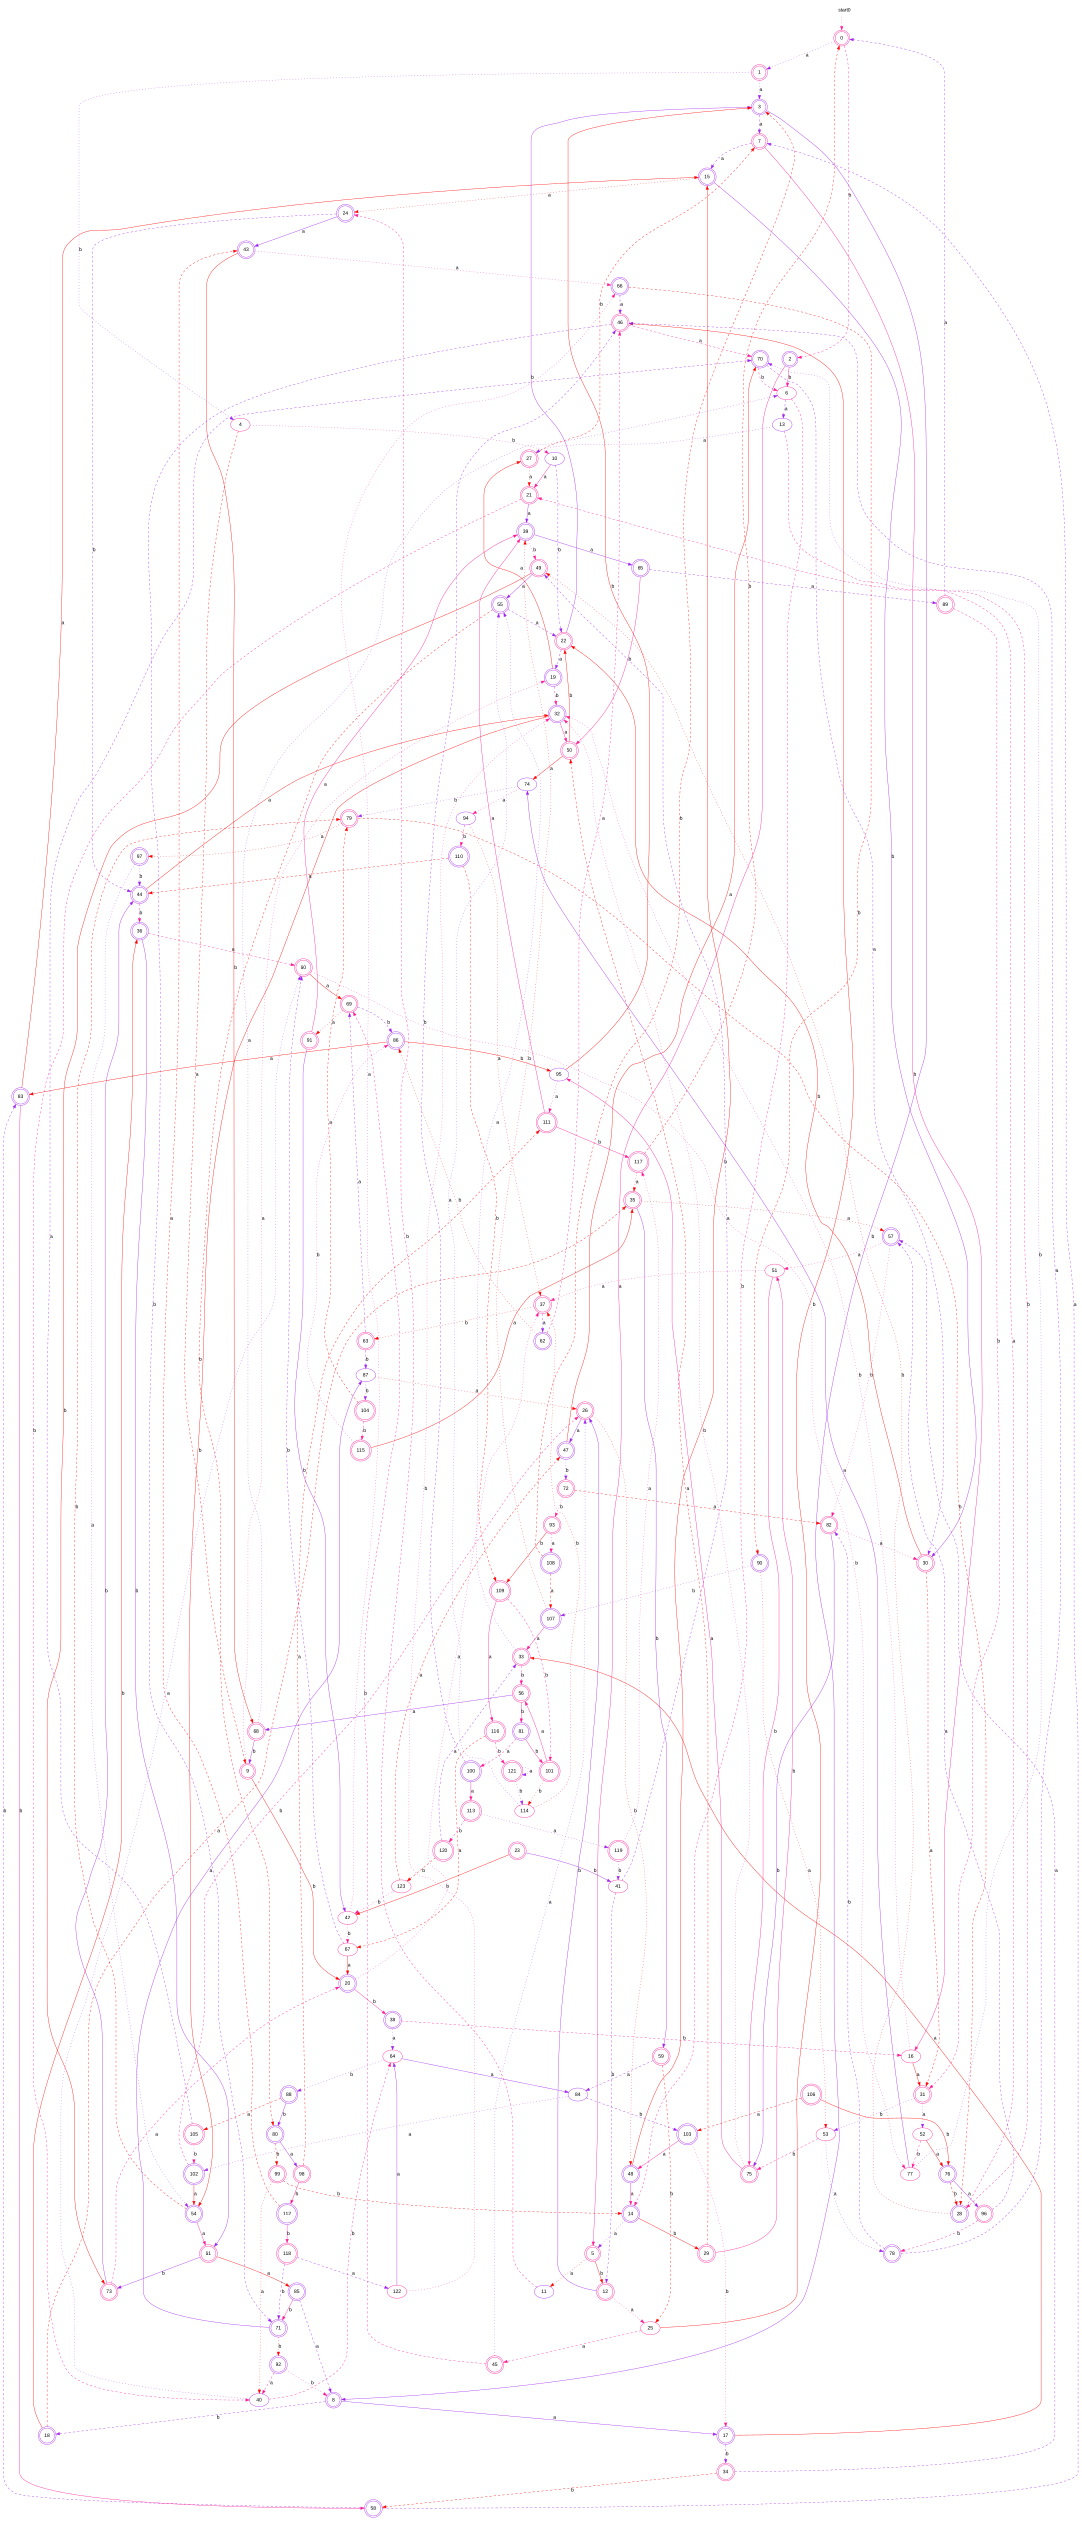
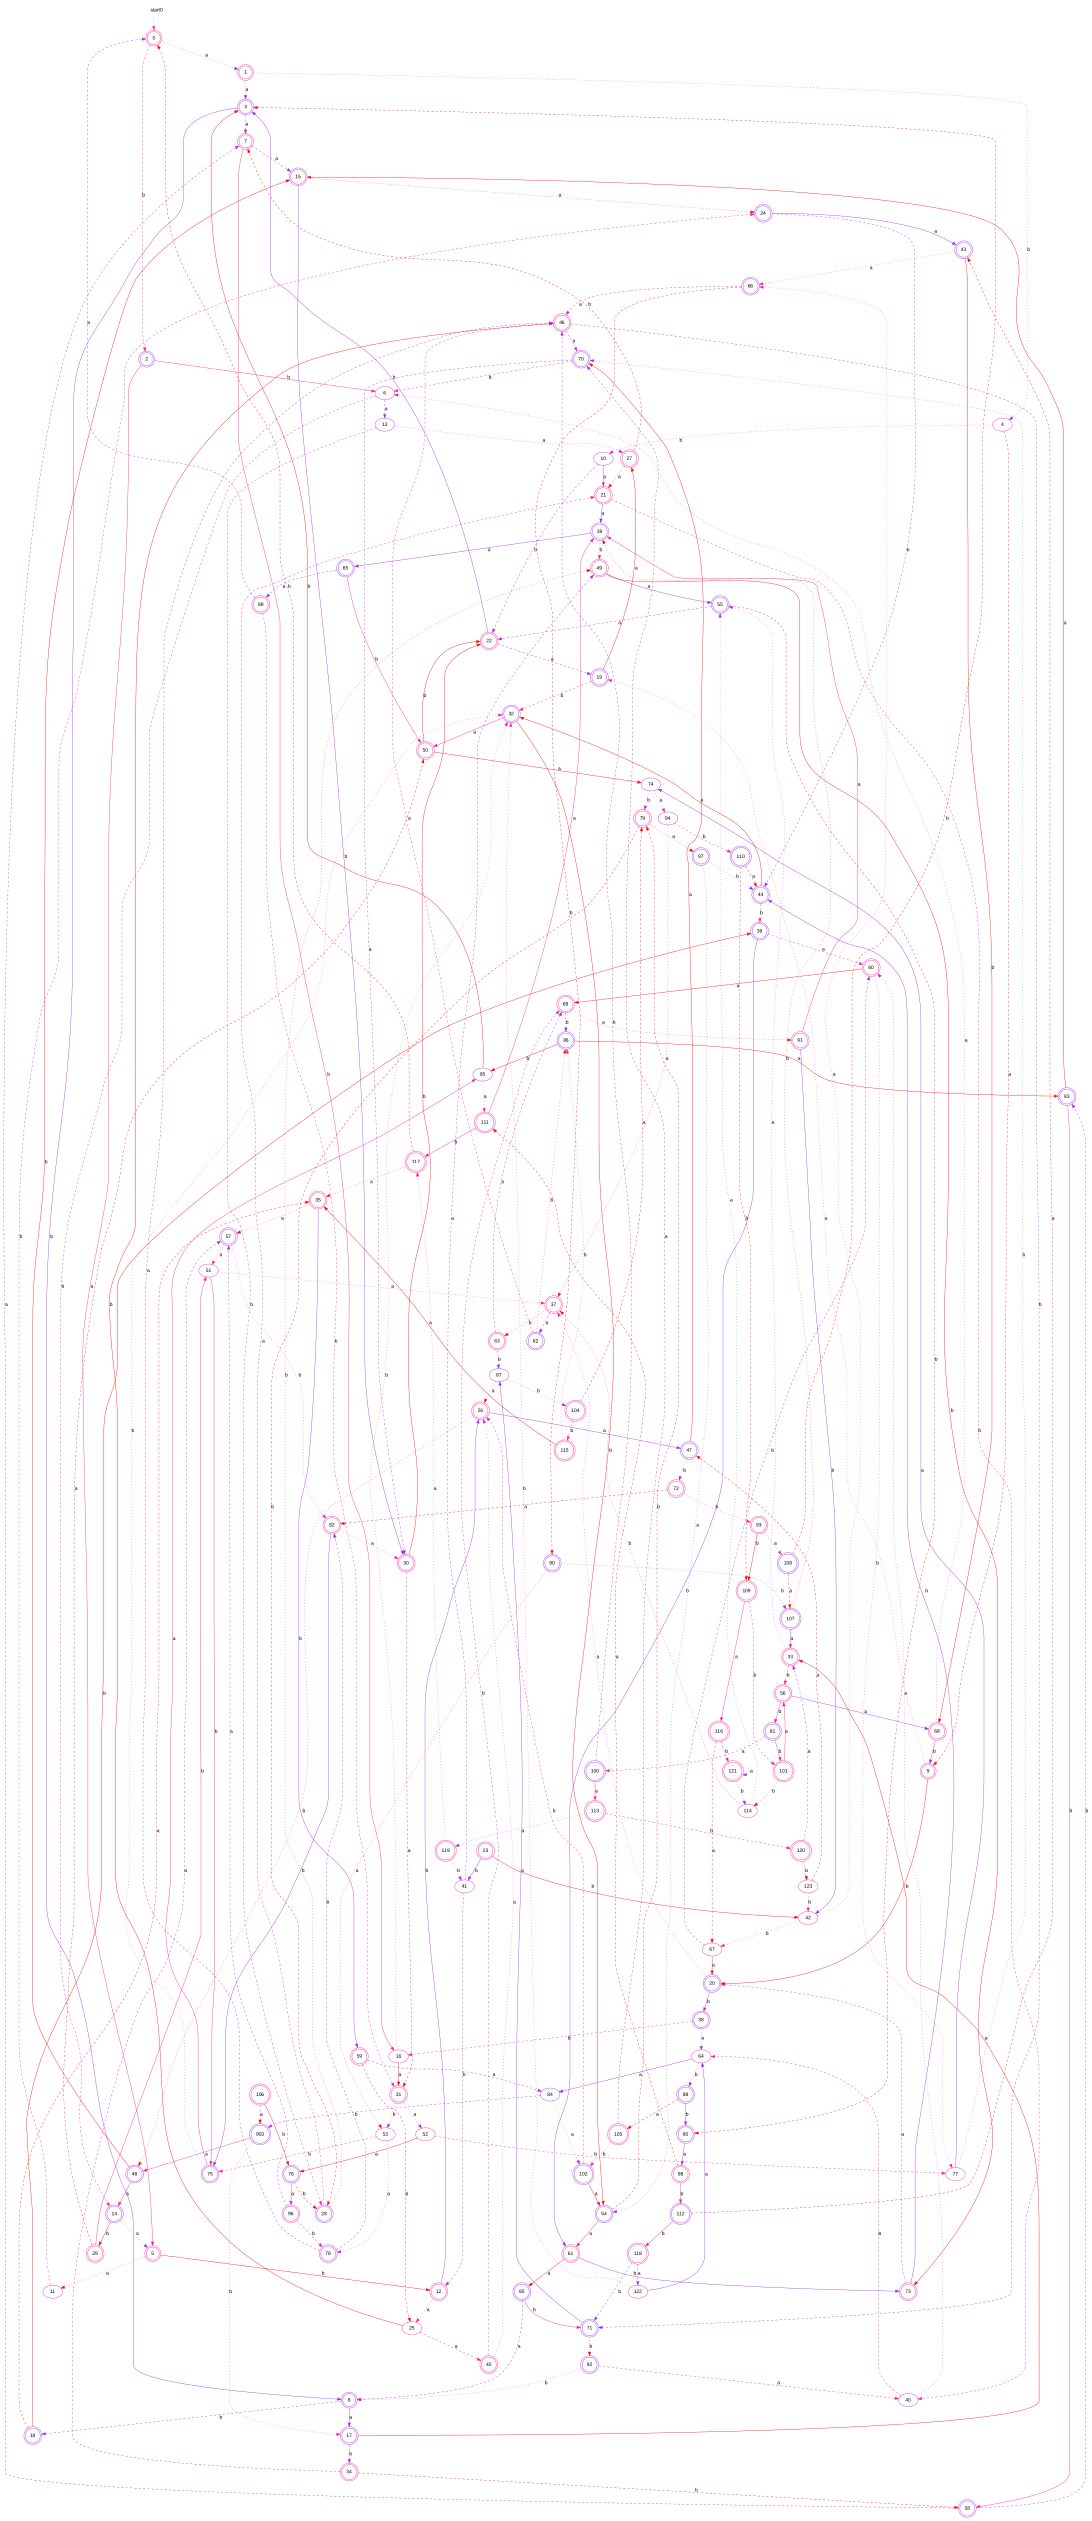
node "103": label "103" -> "903"
node "99": removed
node "75": color deeppink -> purple
